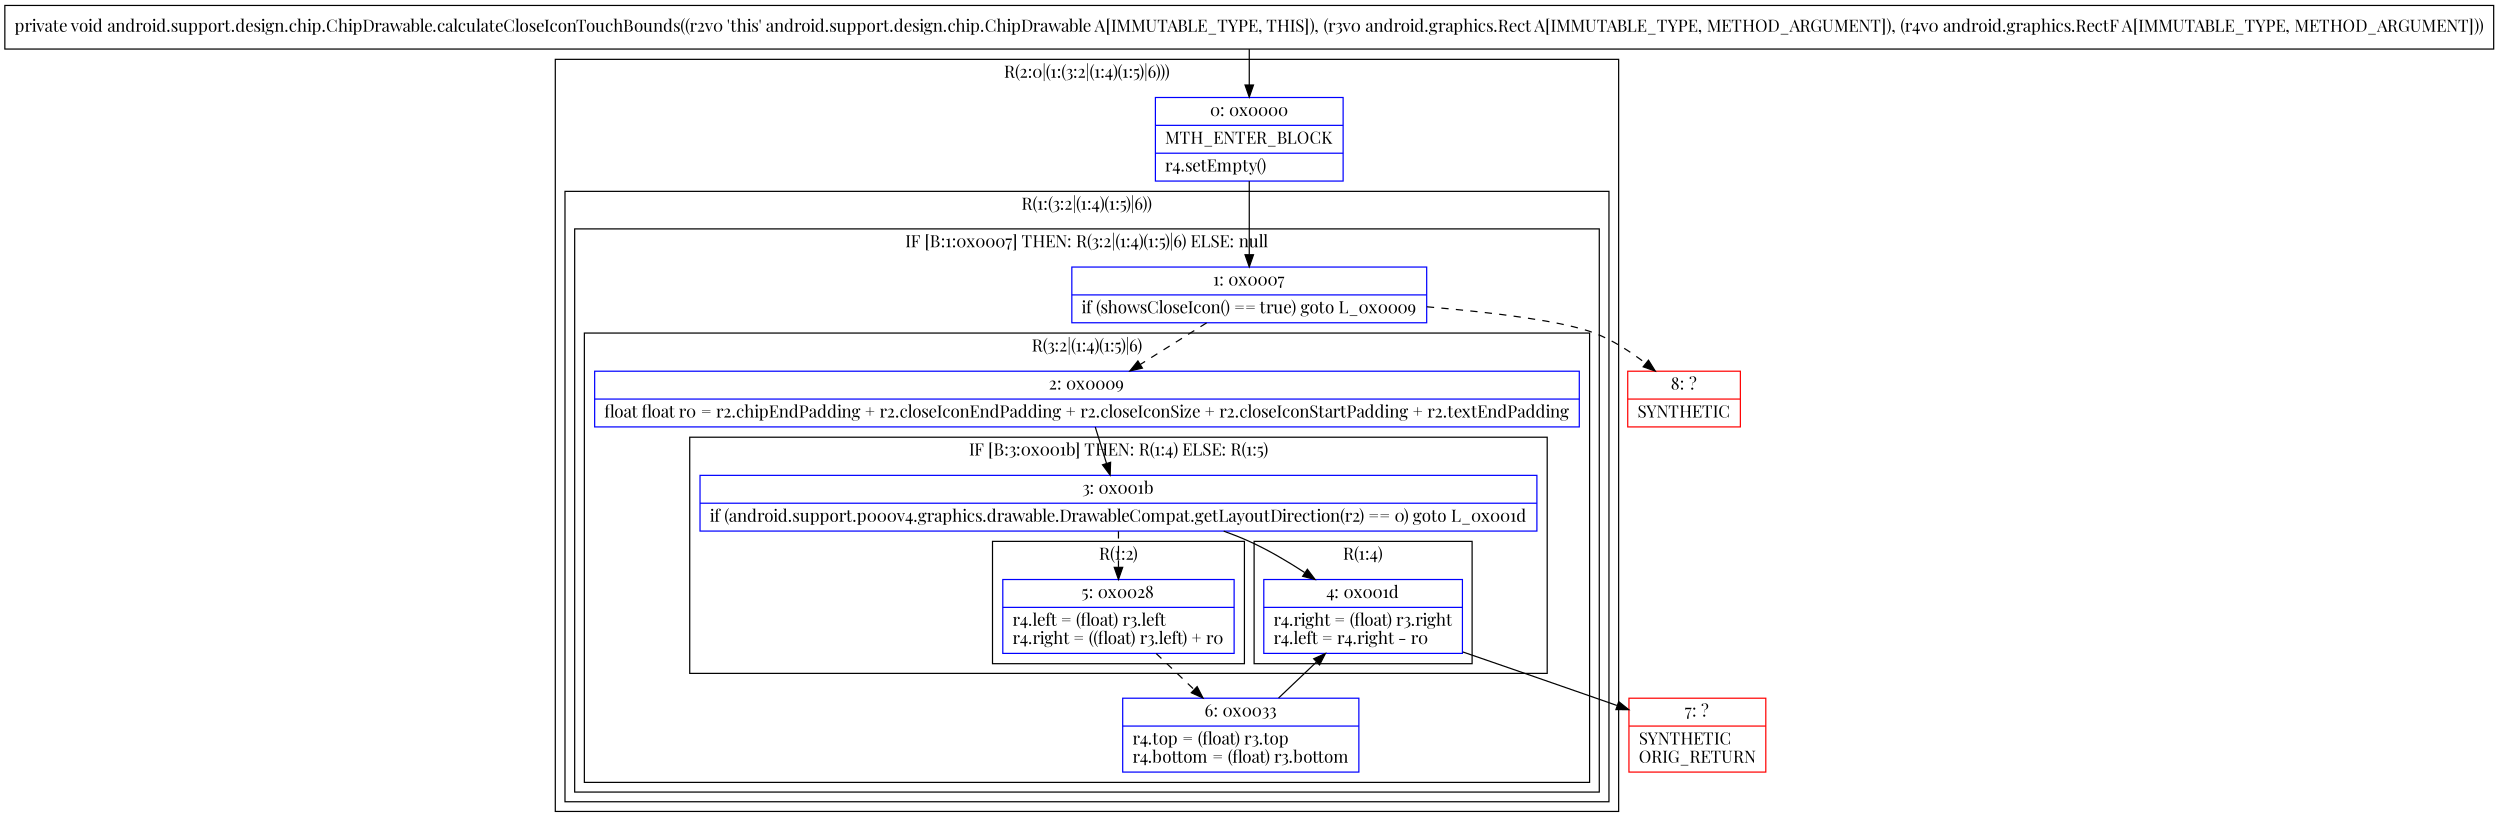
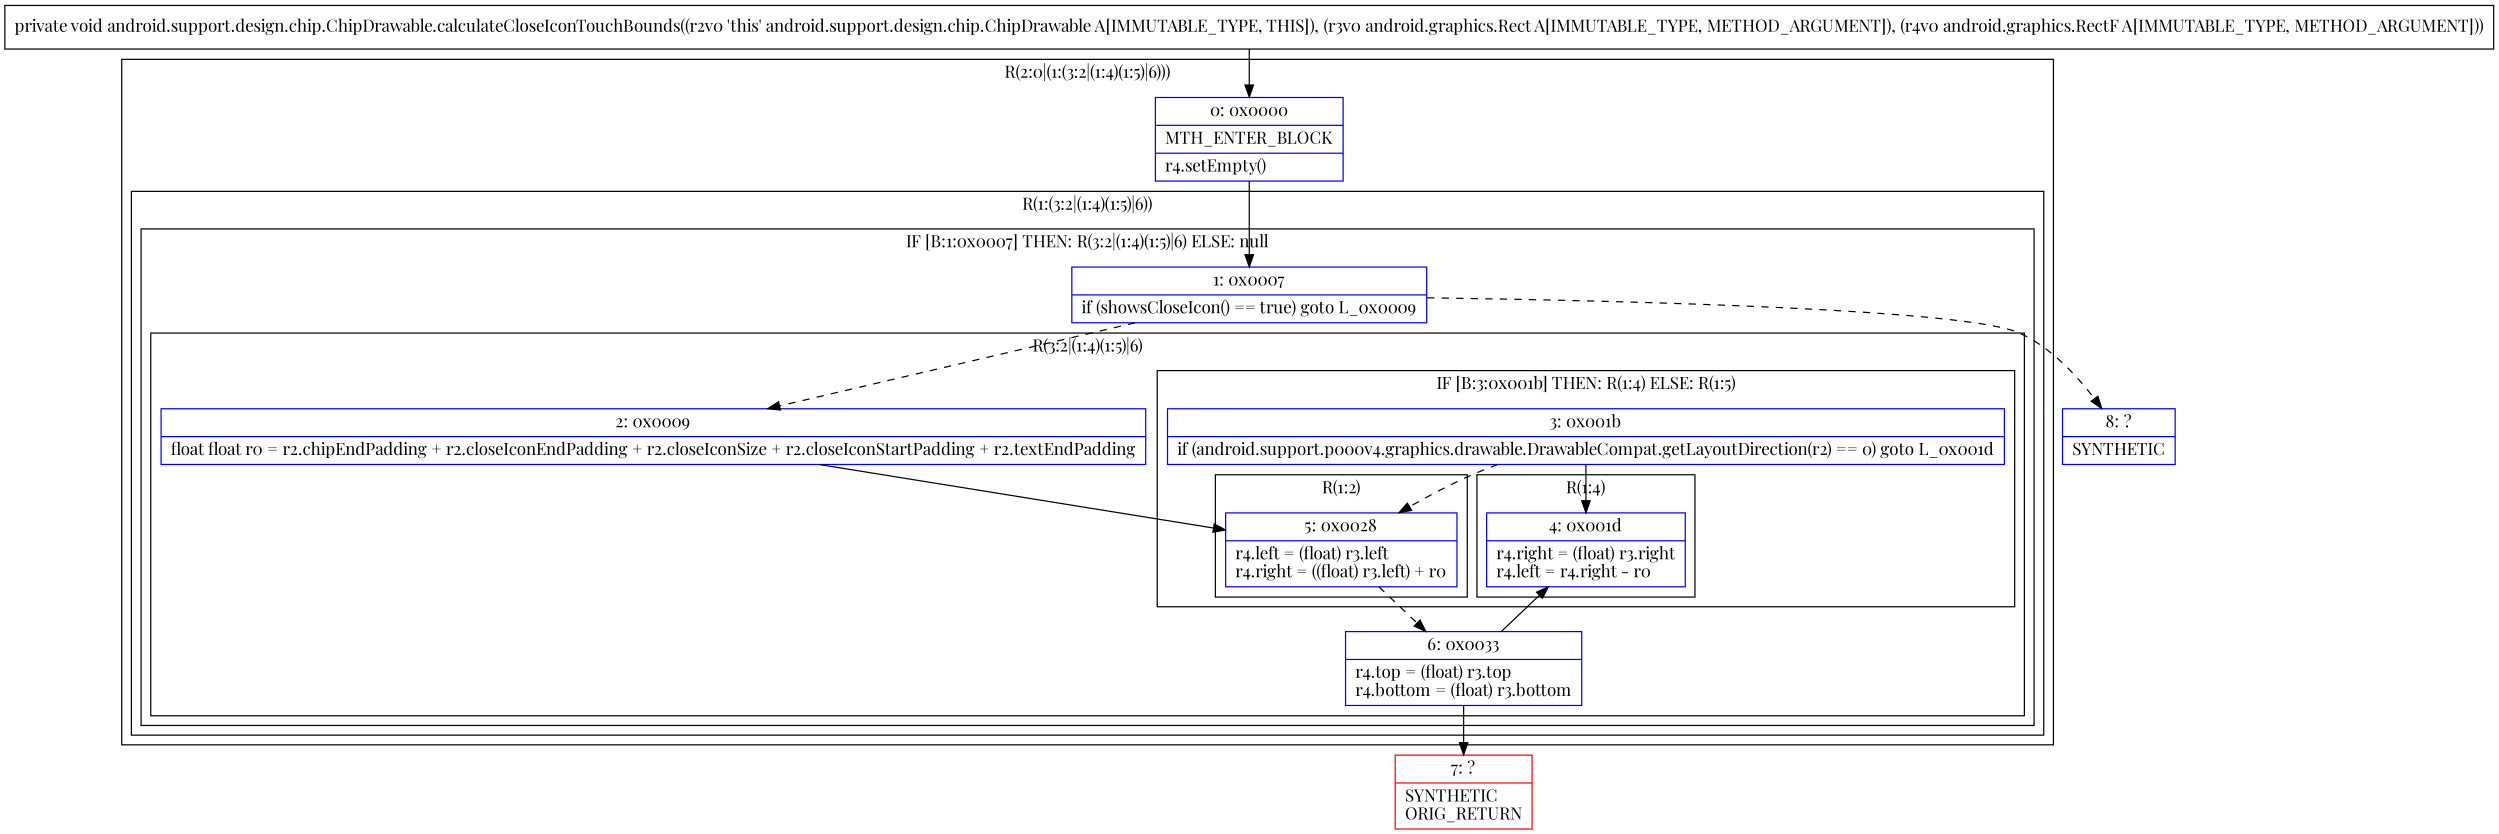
node "8: ?": color red -> blue
edge "2: 0x0009" -> "3: 0x001b": now "2: 0x0009" -> "5: 0x0028"
edge "4: 0x001d" -> "7: ?": now "6: 0x0033" -> "7: ?"
